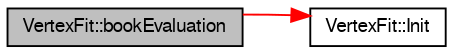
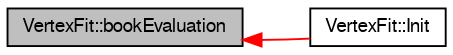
edge "VertexFit::bookEvaluation" -> "VertexFit::Init": reversed
